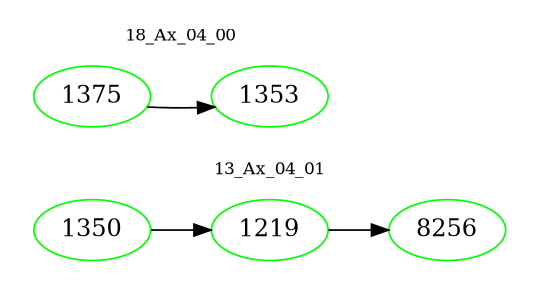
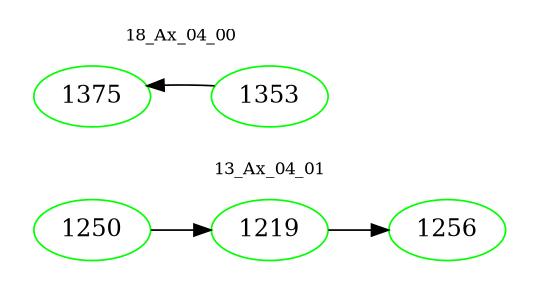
edge "1375" -> "1353": reversed
node "1350": label "1350" -> "1250"
node "8256": label "8256" -> "1256"
